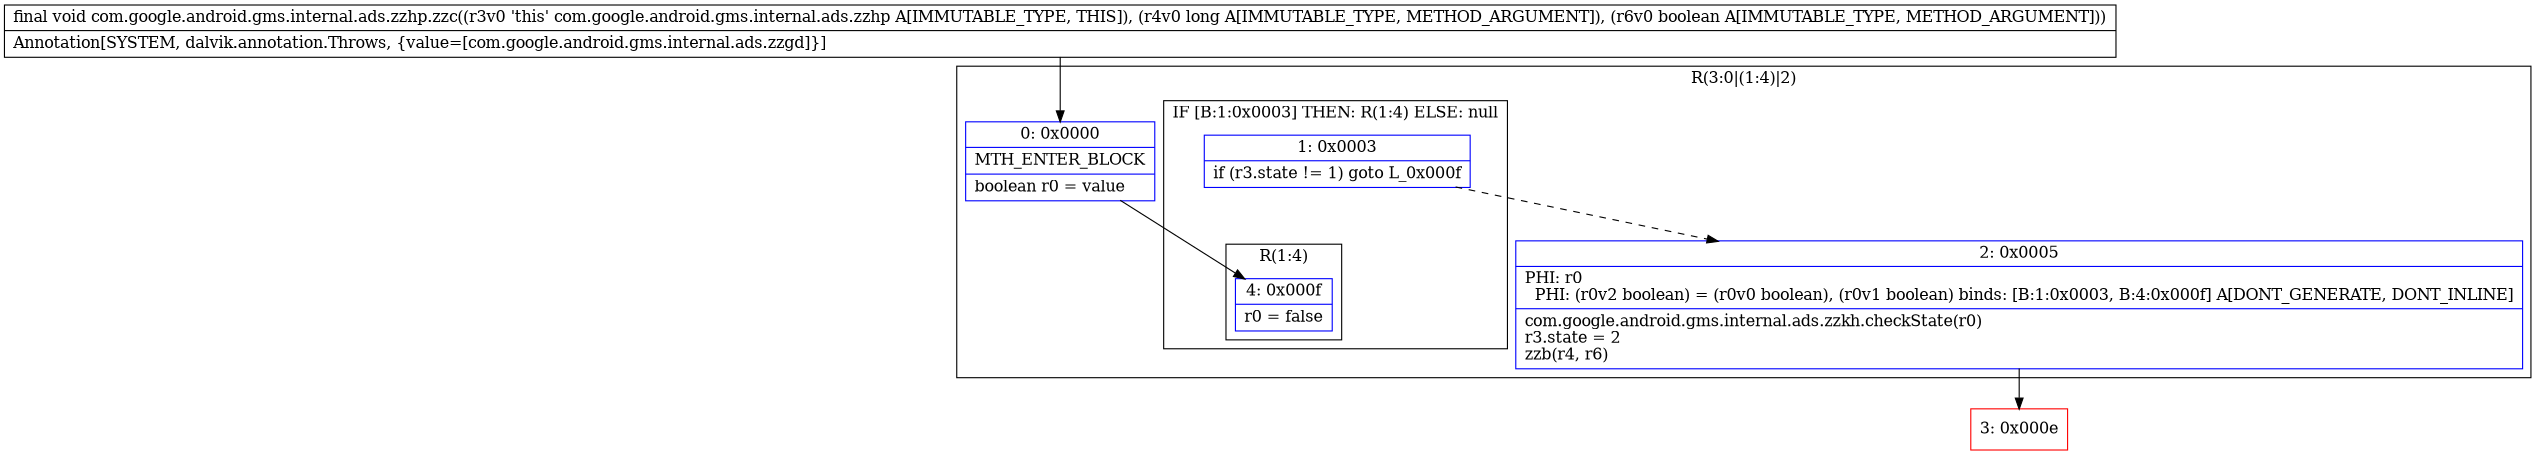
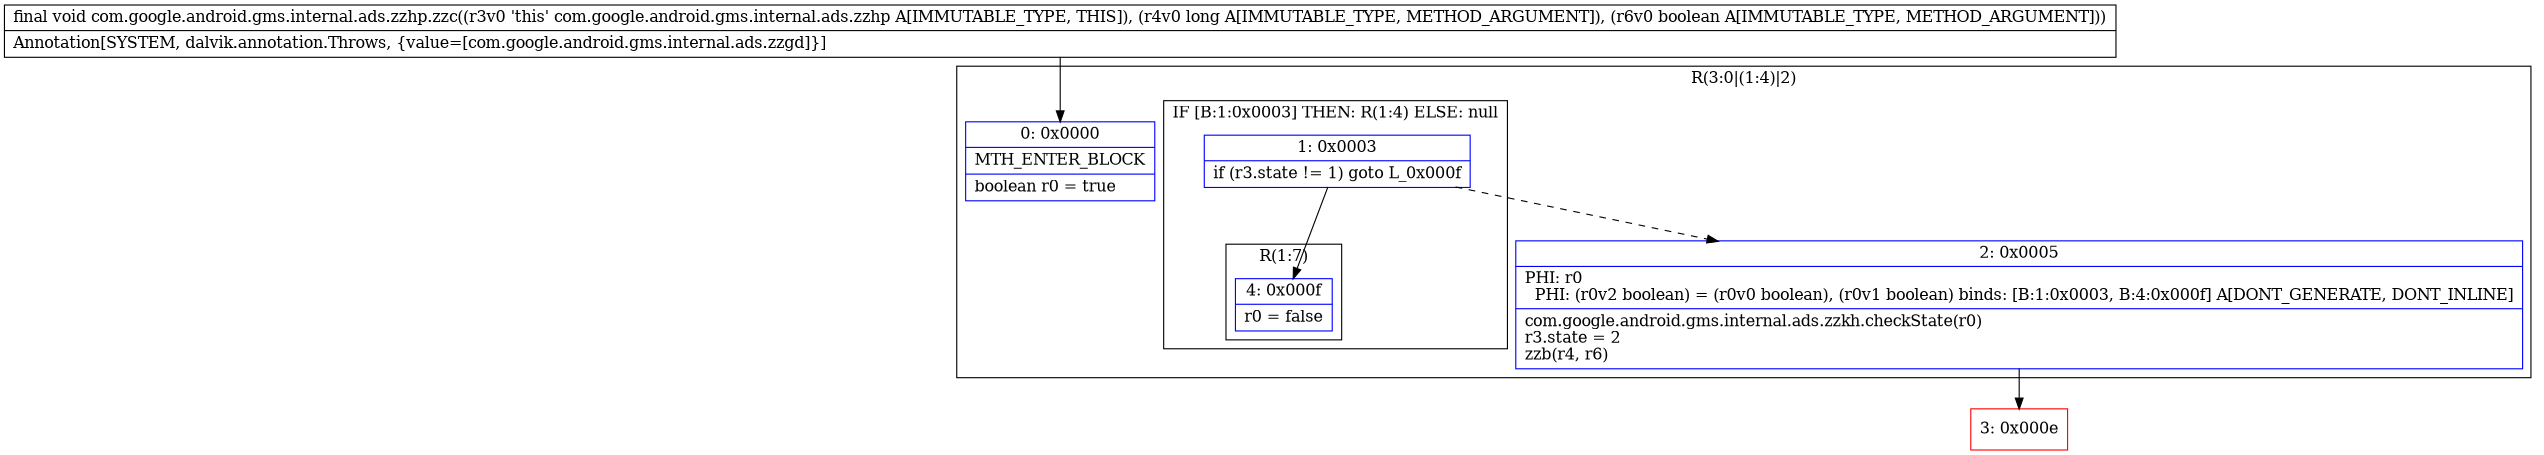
node "0: 0x0000": text "boolean r0 = value" -> "boolean r0 = true"
edge "0: 0x0000" -> "4: 0x000f": now "1: 0x0003" -> "4: 0x000f"
cluster "R(1:4)": label "R(1:4)" -> "R(1:7)"
